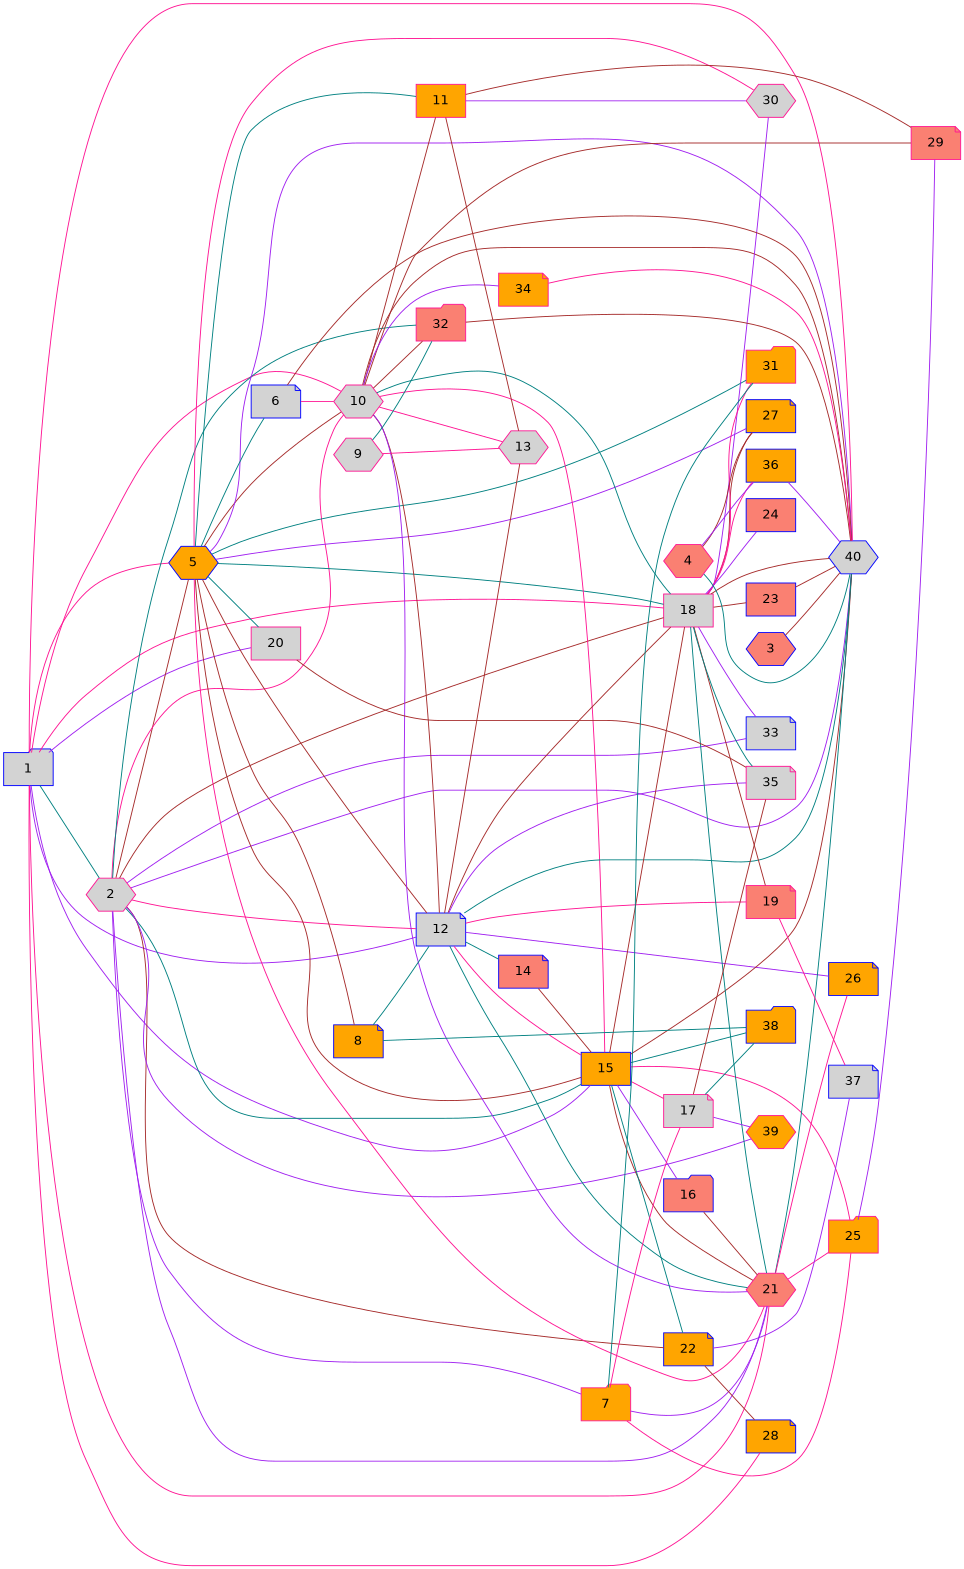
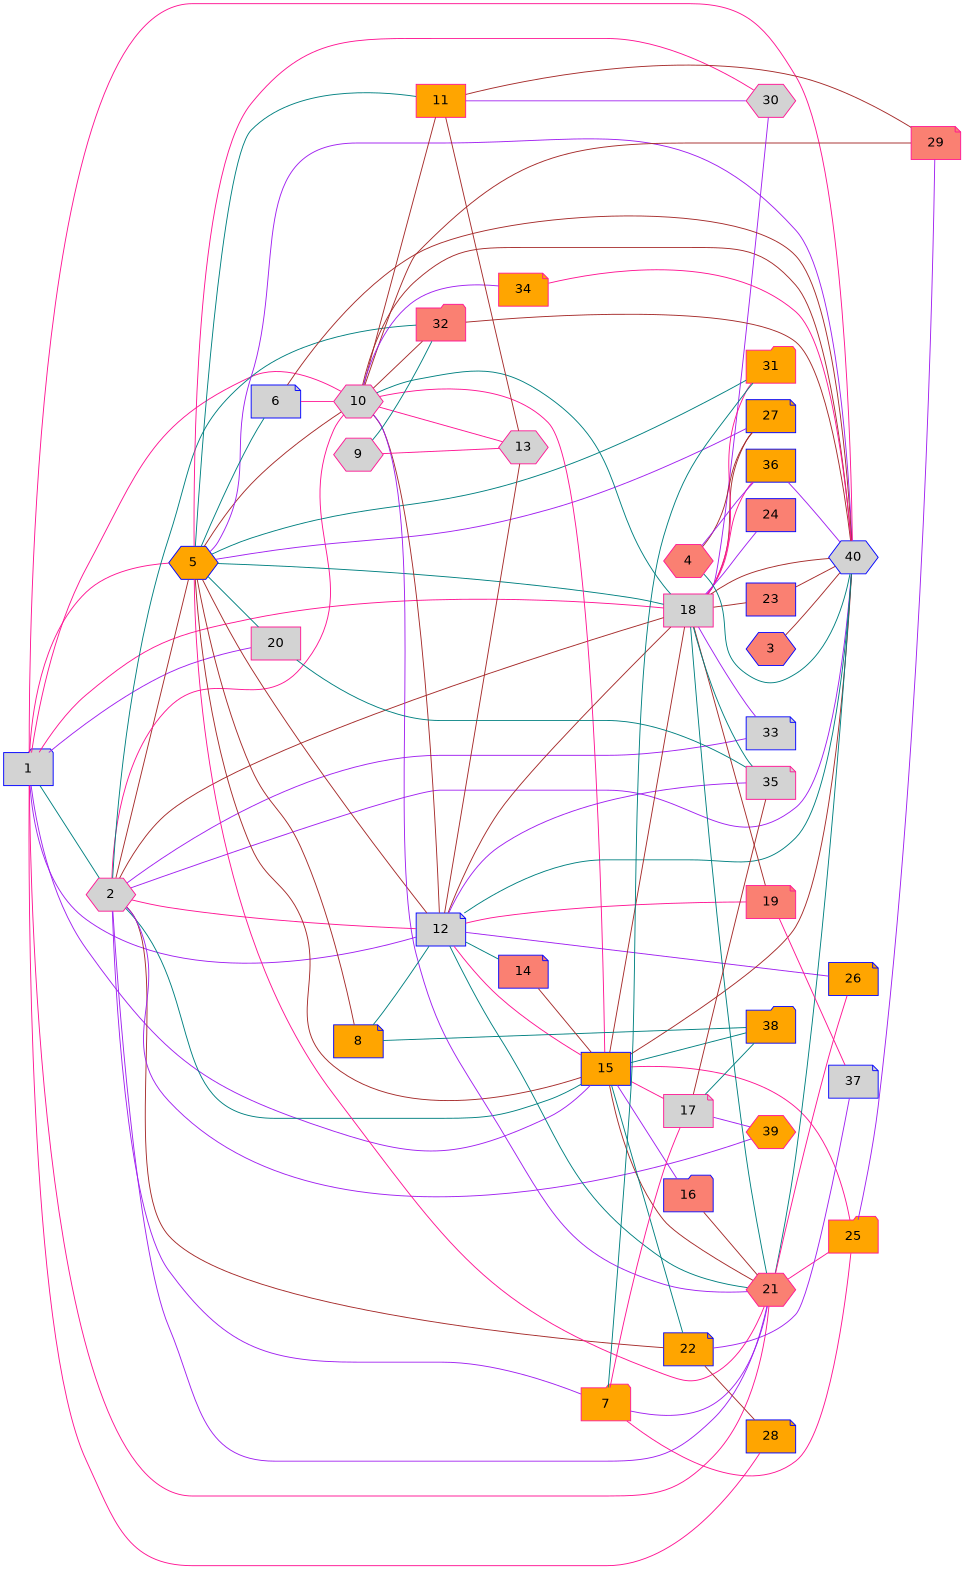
edge "20" -- "35": color brown -> teal
